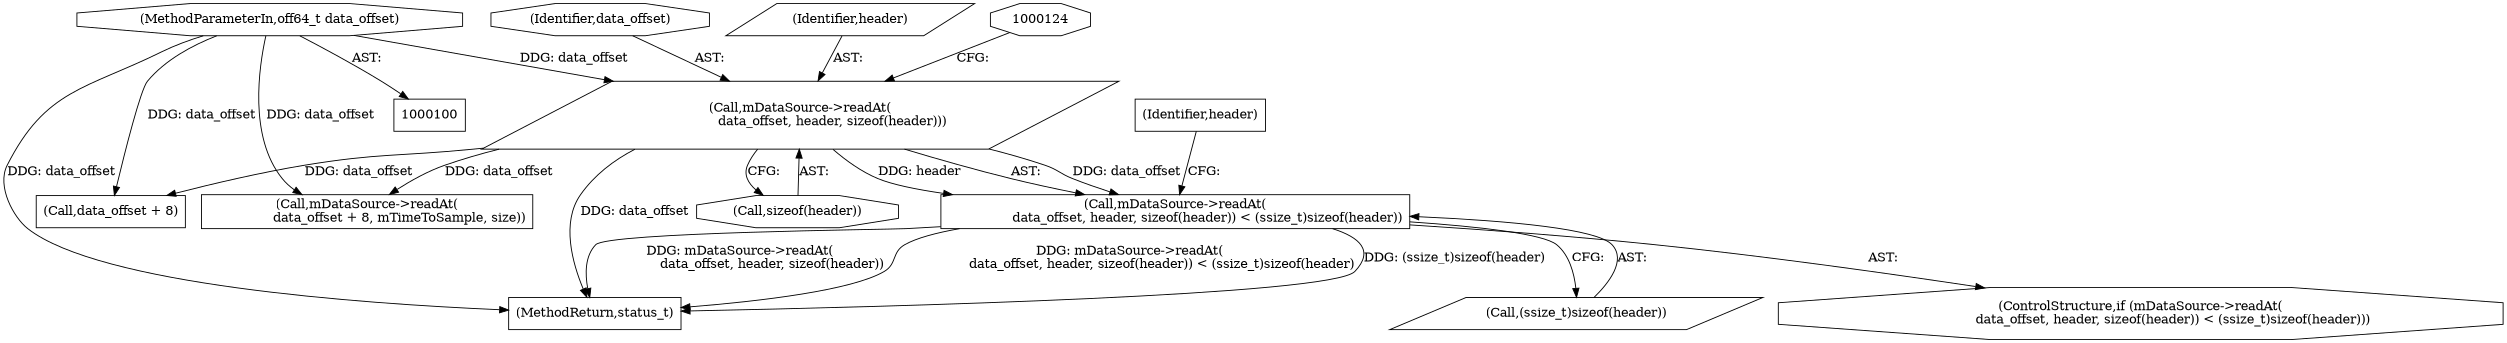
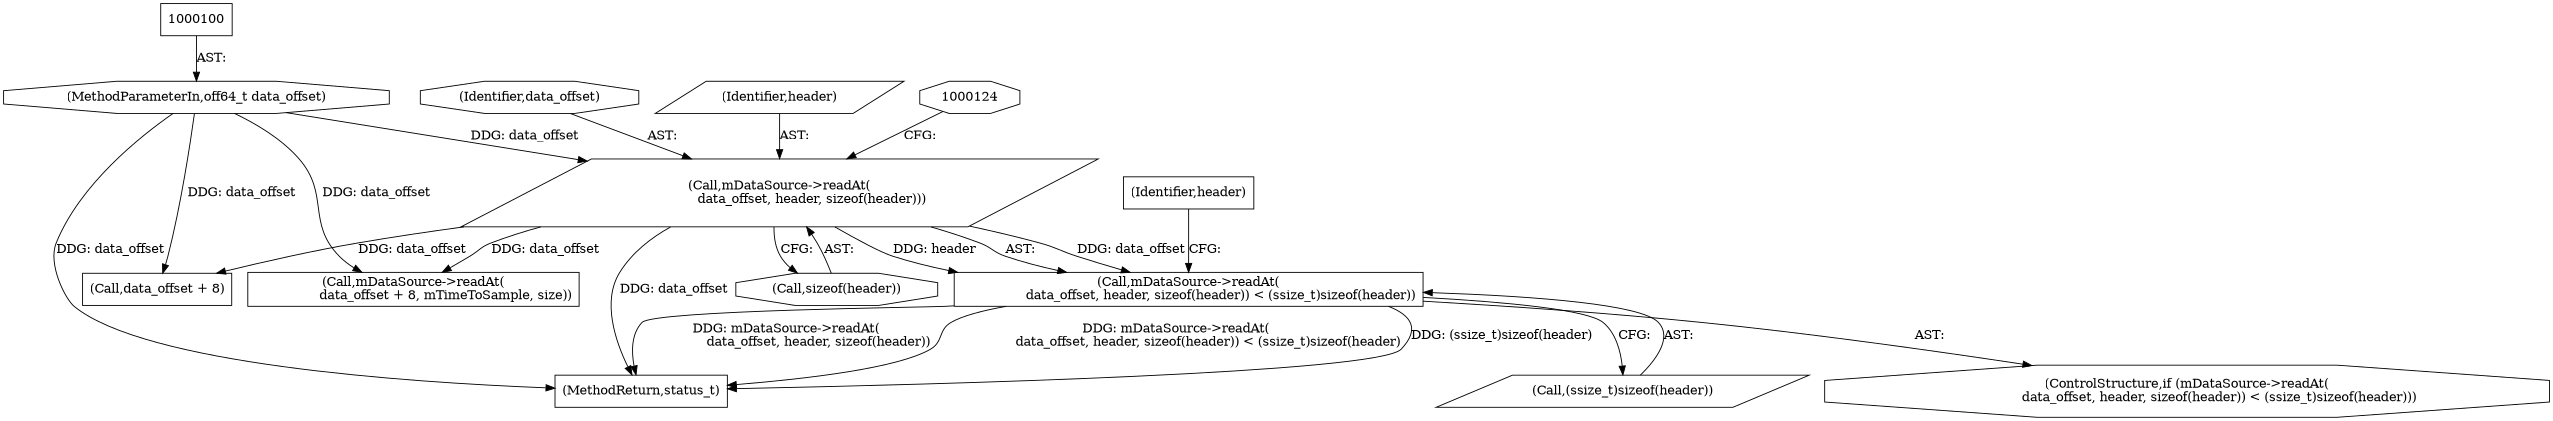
edge "(MethodParameterIn,off64_t data_offset)" -> "1000100": reversed
